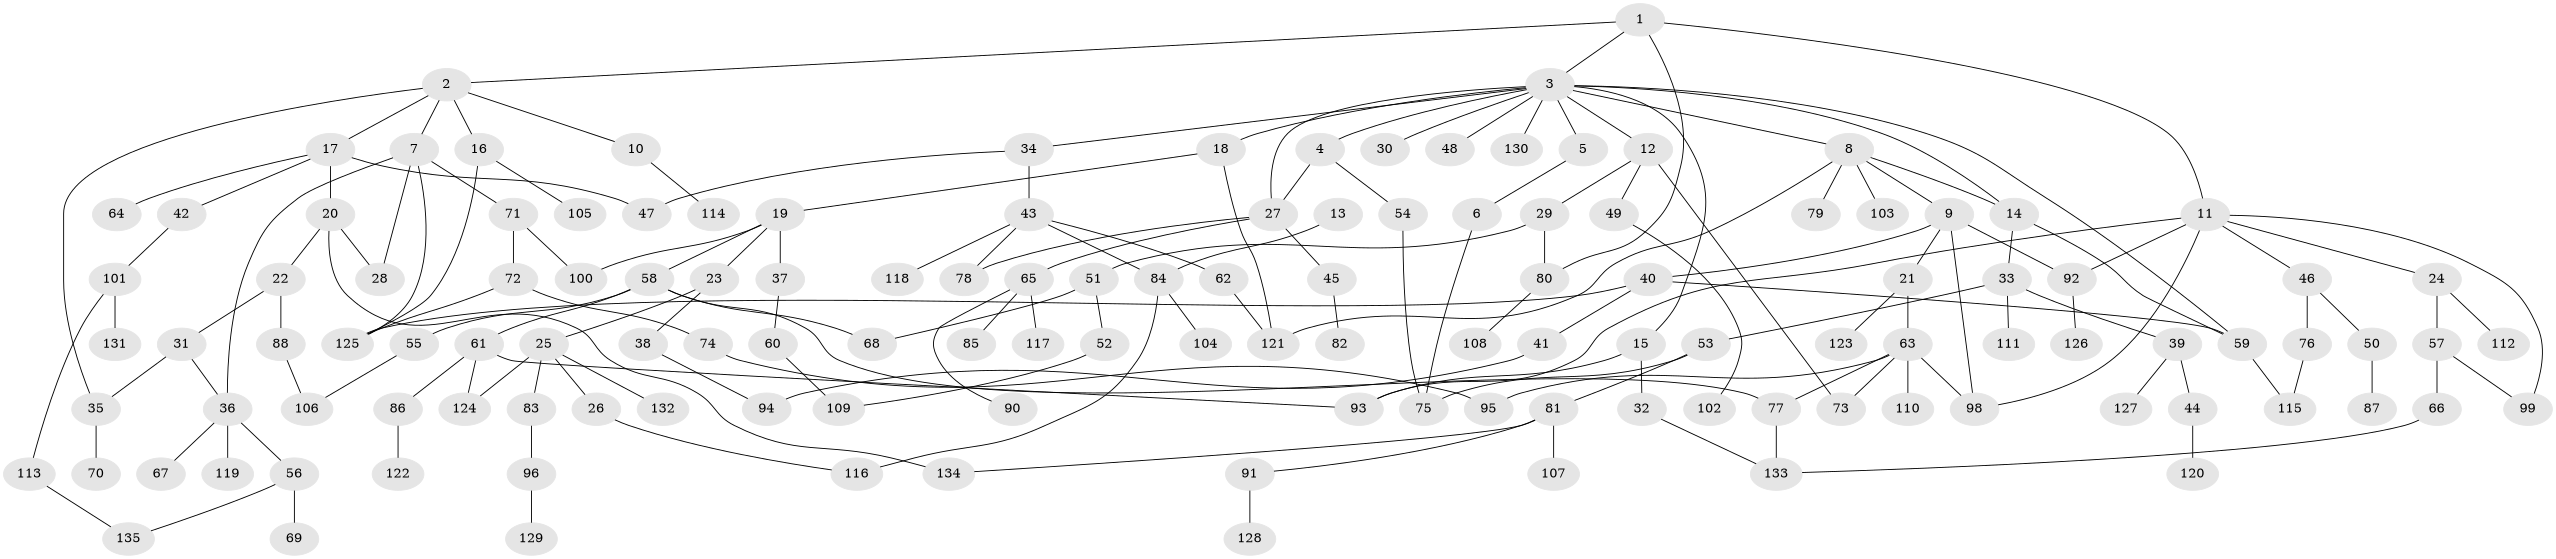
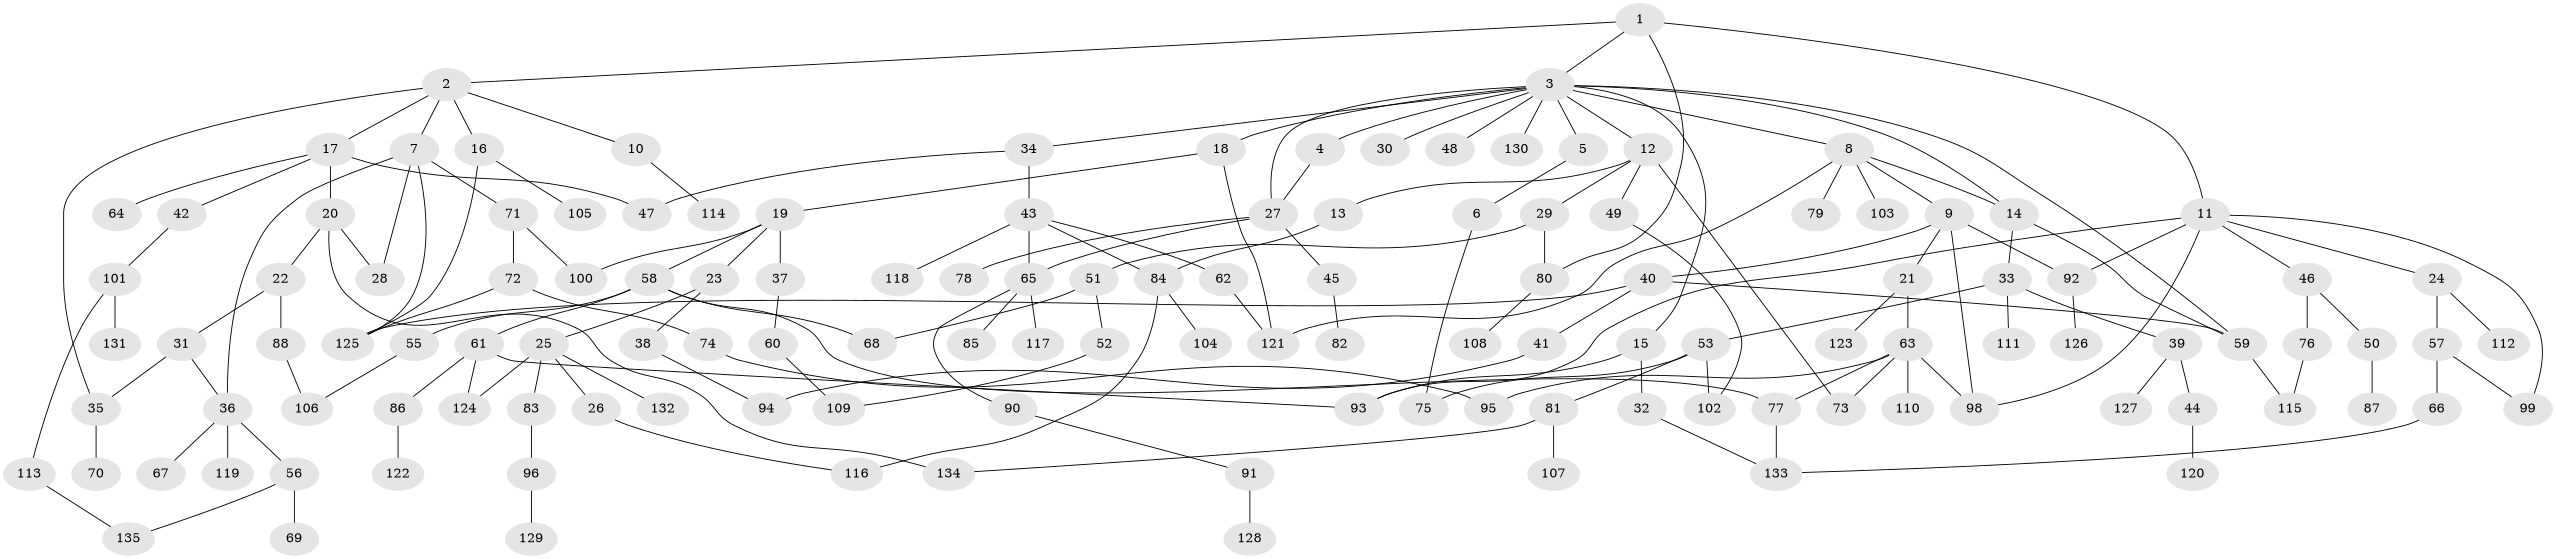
edge "12" -- "13": added
node "54": removed
edge "43" -- "78": now "43" -- "65"
edge "53" -- "102": added
edge "81" -- "91": now "90" -- "91"
